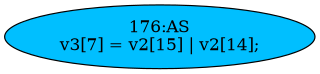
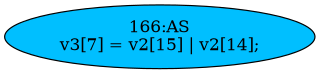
node "176:AS v3[7] = v2[15] | v2[14];": label "176:AS v3[7] = v2[15] | v2[14];" -> "166:AS v3[7] = v2[15] | v2[14];"
